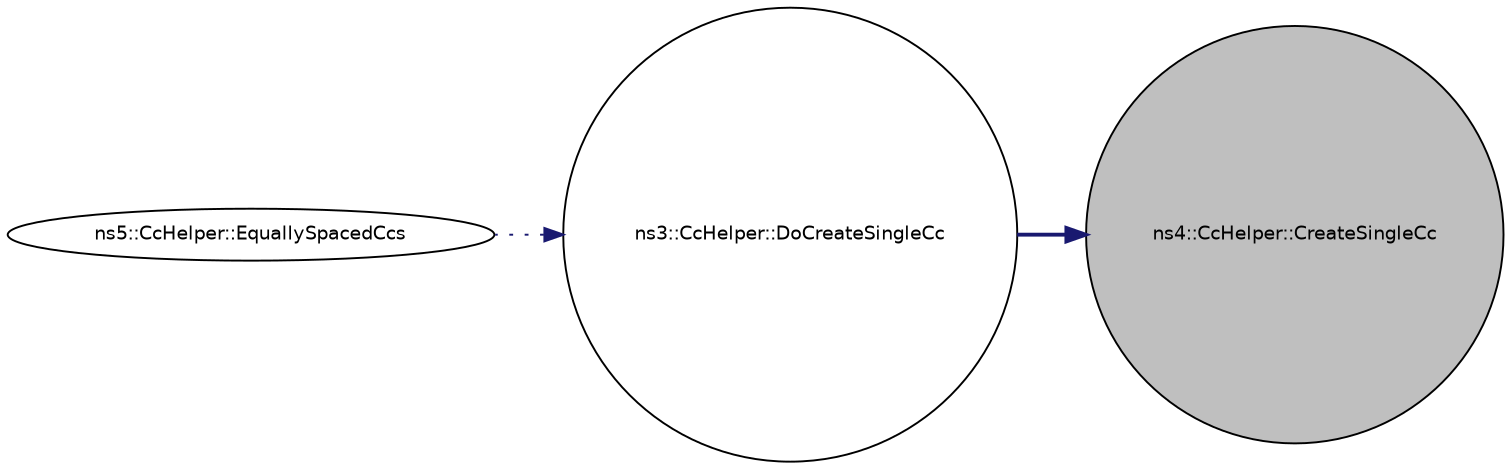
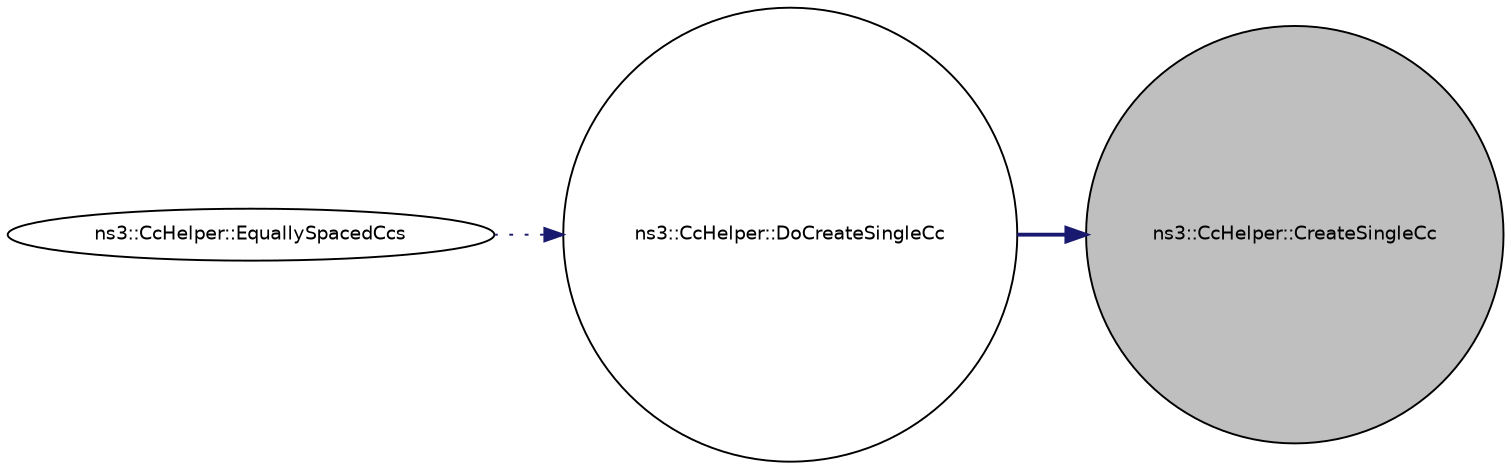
node "ns5::CcHelper::EquallySpacedCcs": label "ns5::CcHelper::EquallySpacedCcs" -> "ns3::CcHelper::EquallySpacedCcs"
node "ns4::CcHelper::CreateSingleCc": label "ns4::CcHelper::CreateSingleCc" -> "ns3::CcHelper::CreateSingleCc"
